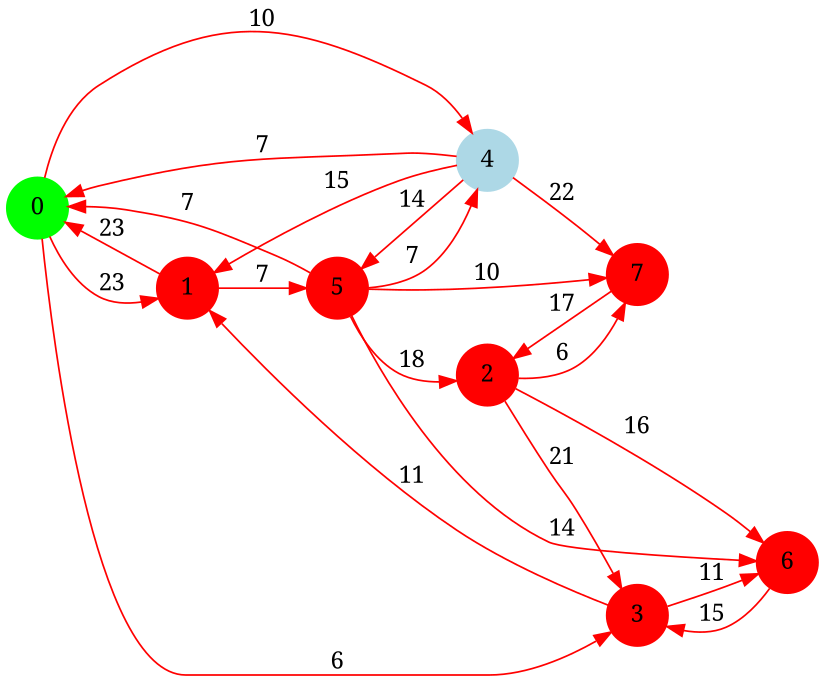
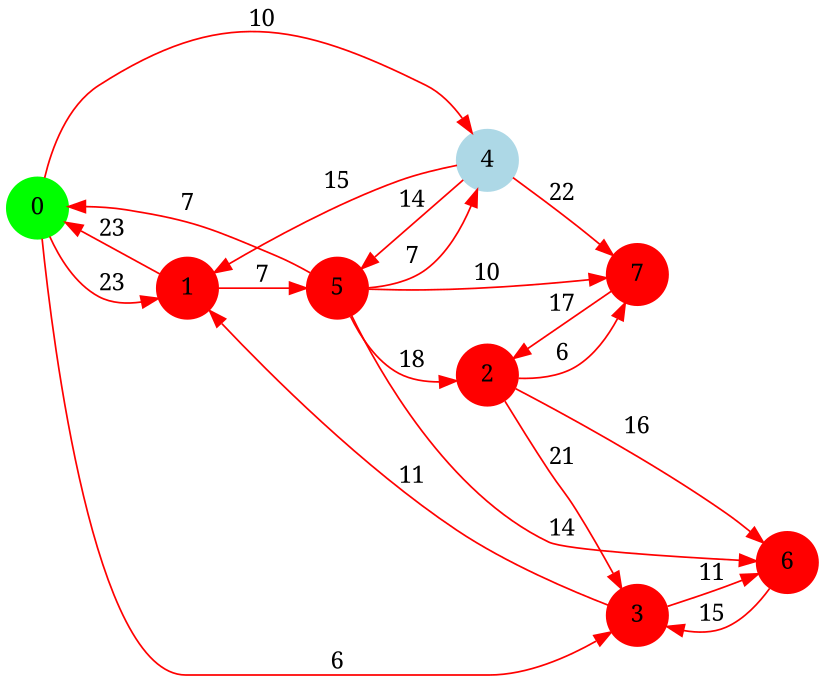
edge "4" -> "0": removed, label "7"
